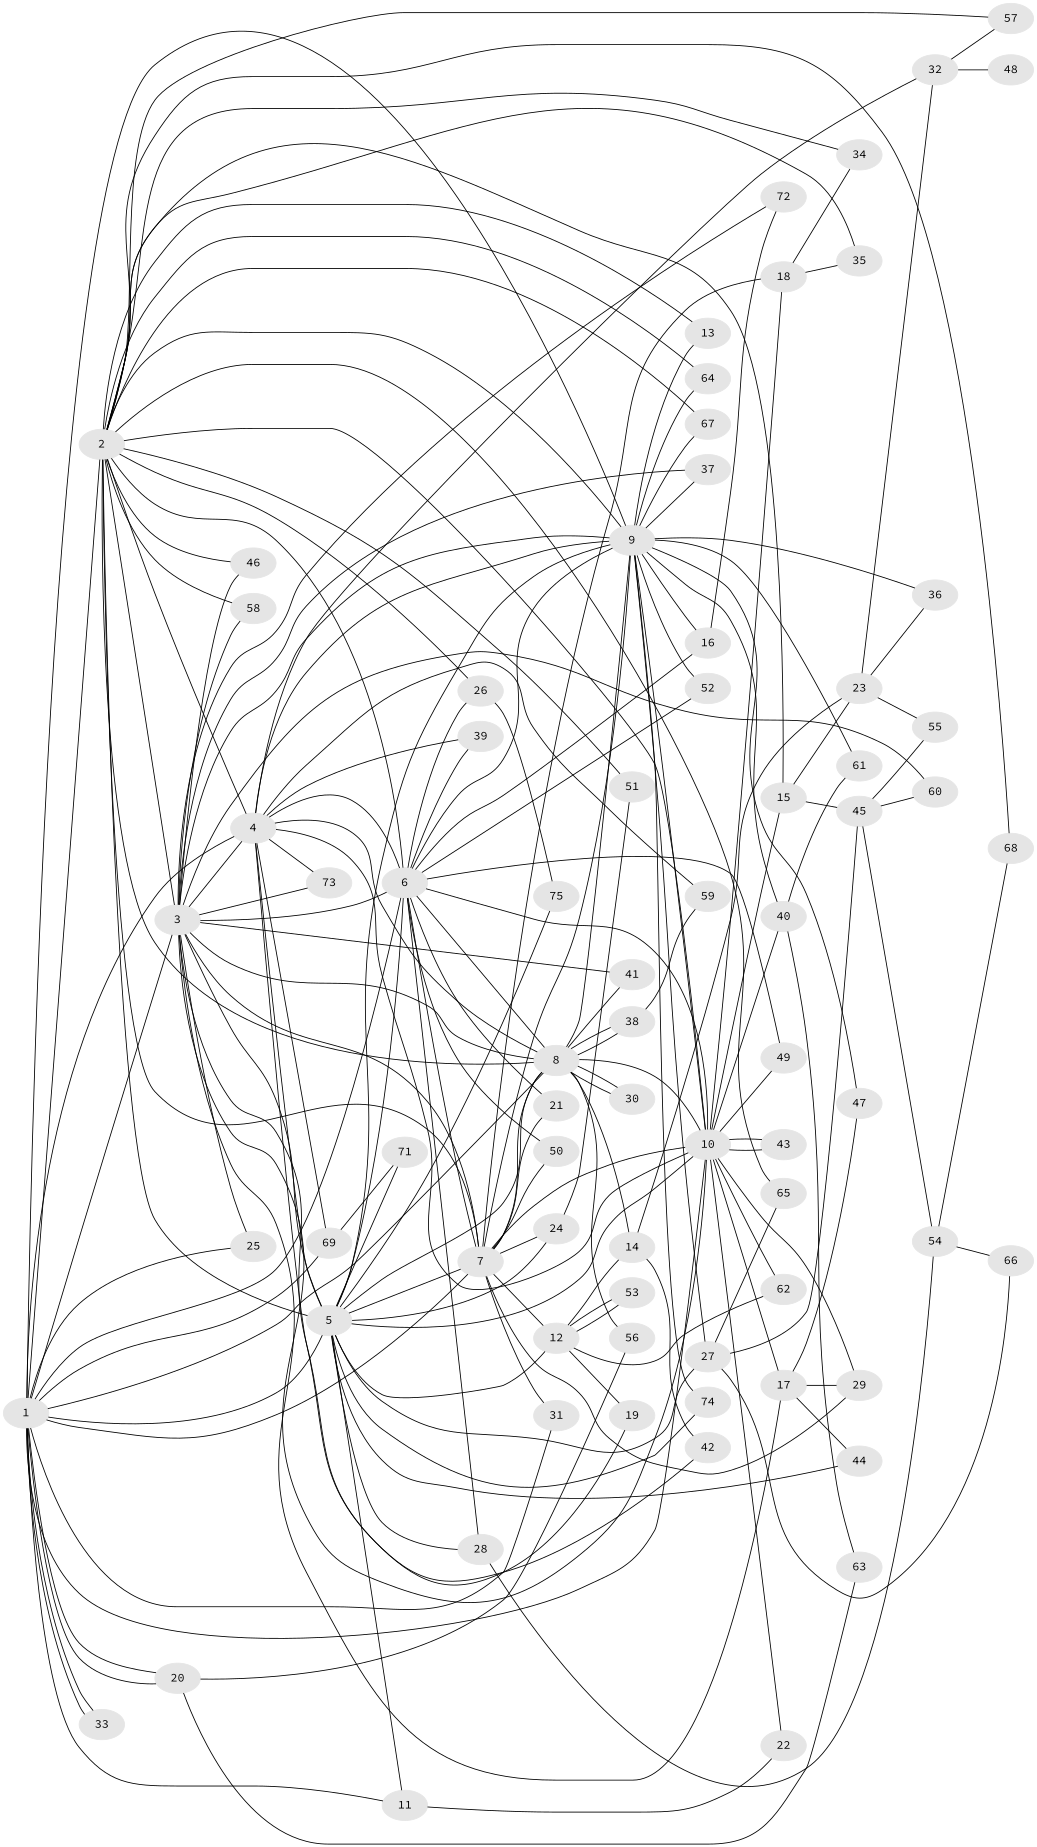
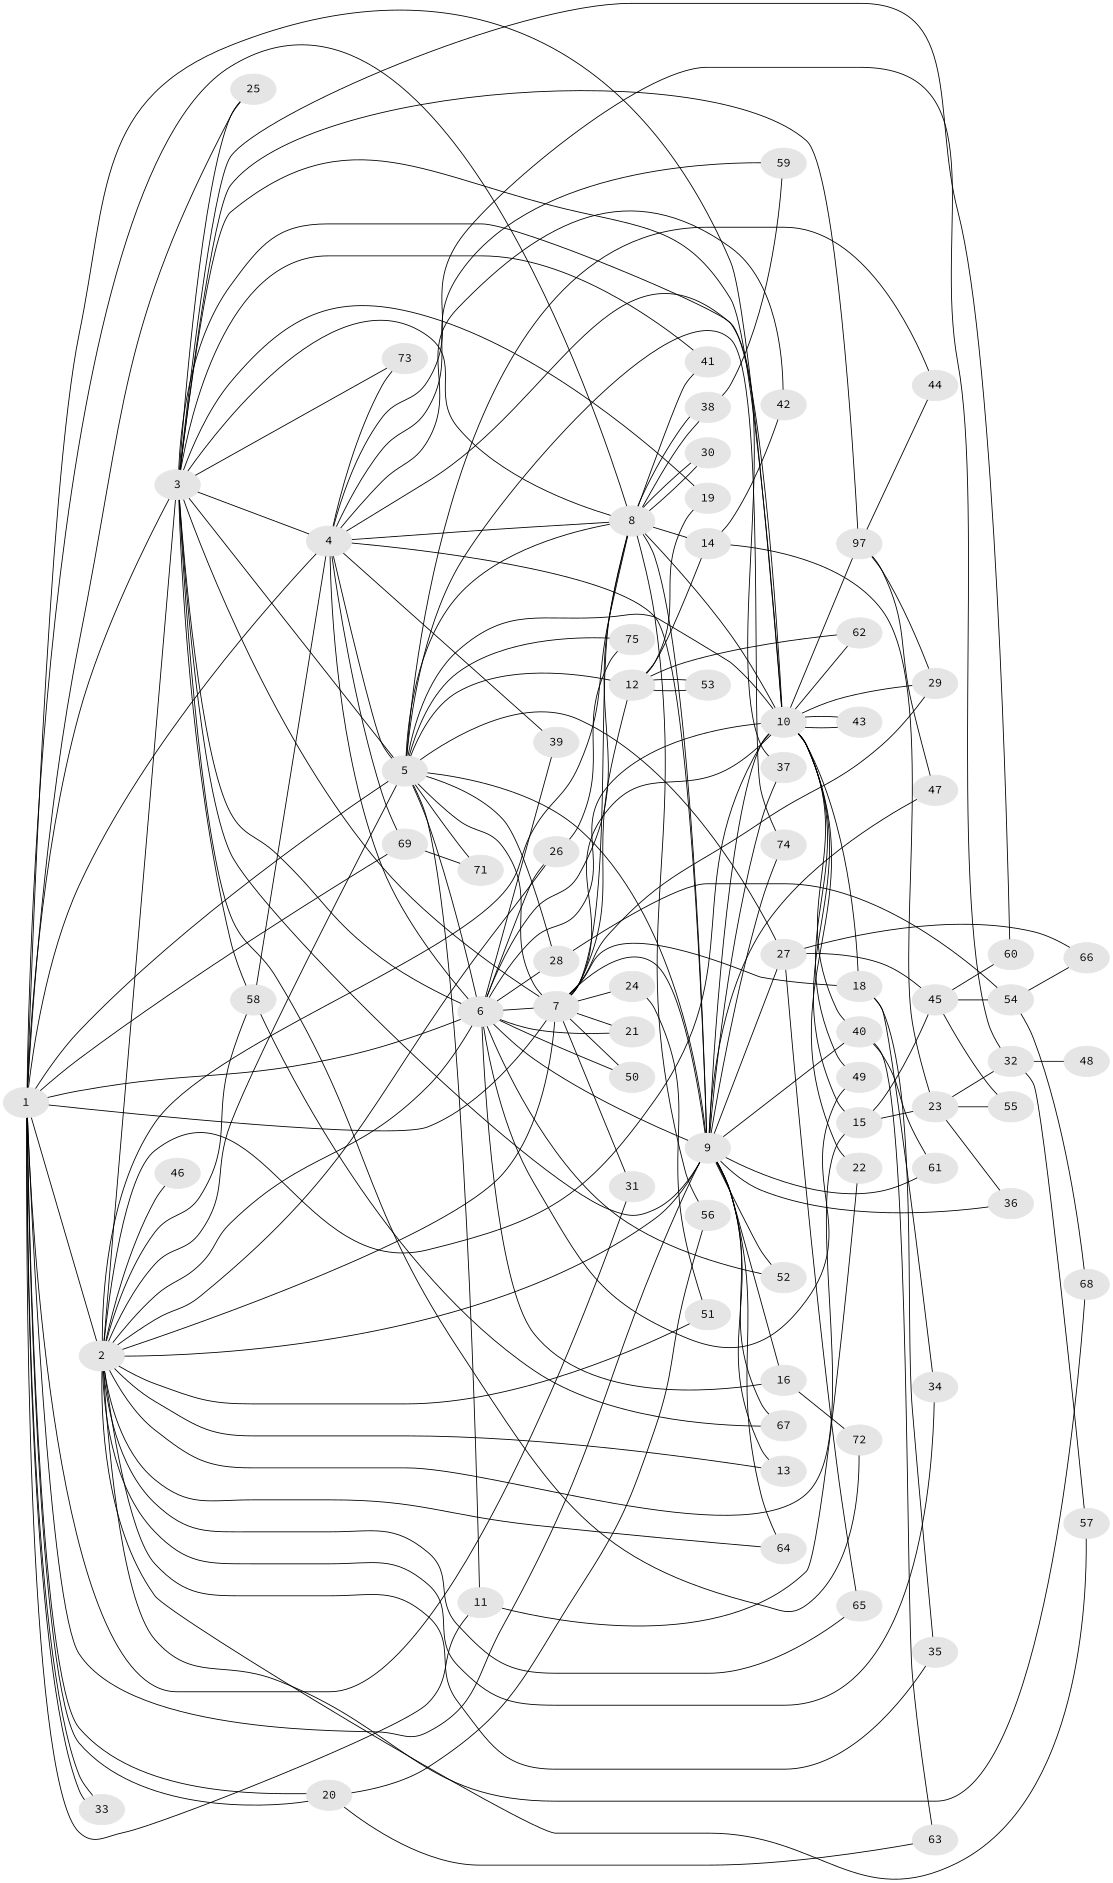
edge "67" -- "2": now "67" -- "58"
edge "2" -- "4": now "58" -- "4"
edge "46" -- "3": removed
edge "24" -- "5": removed
node "17": label "17" -> "97"
